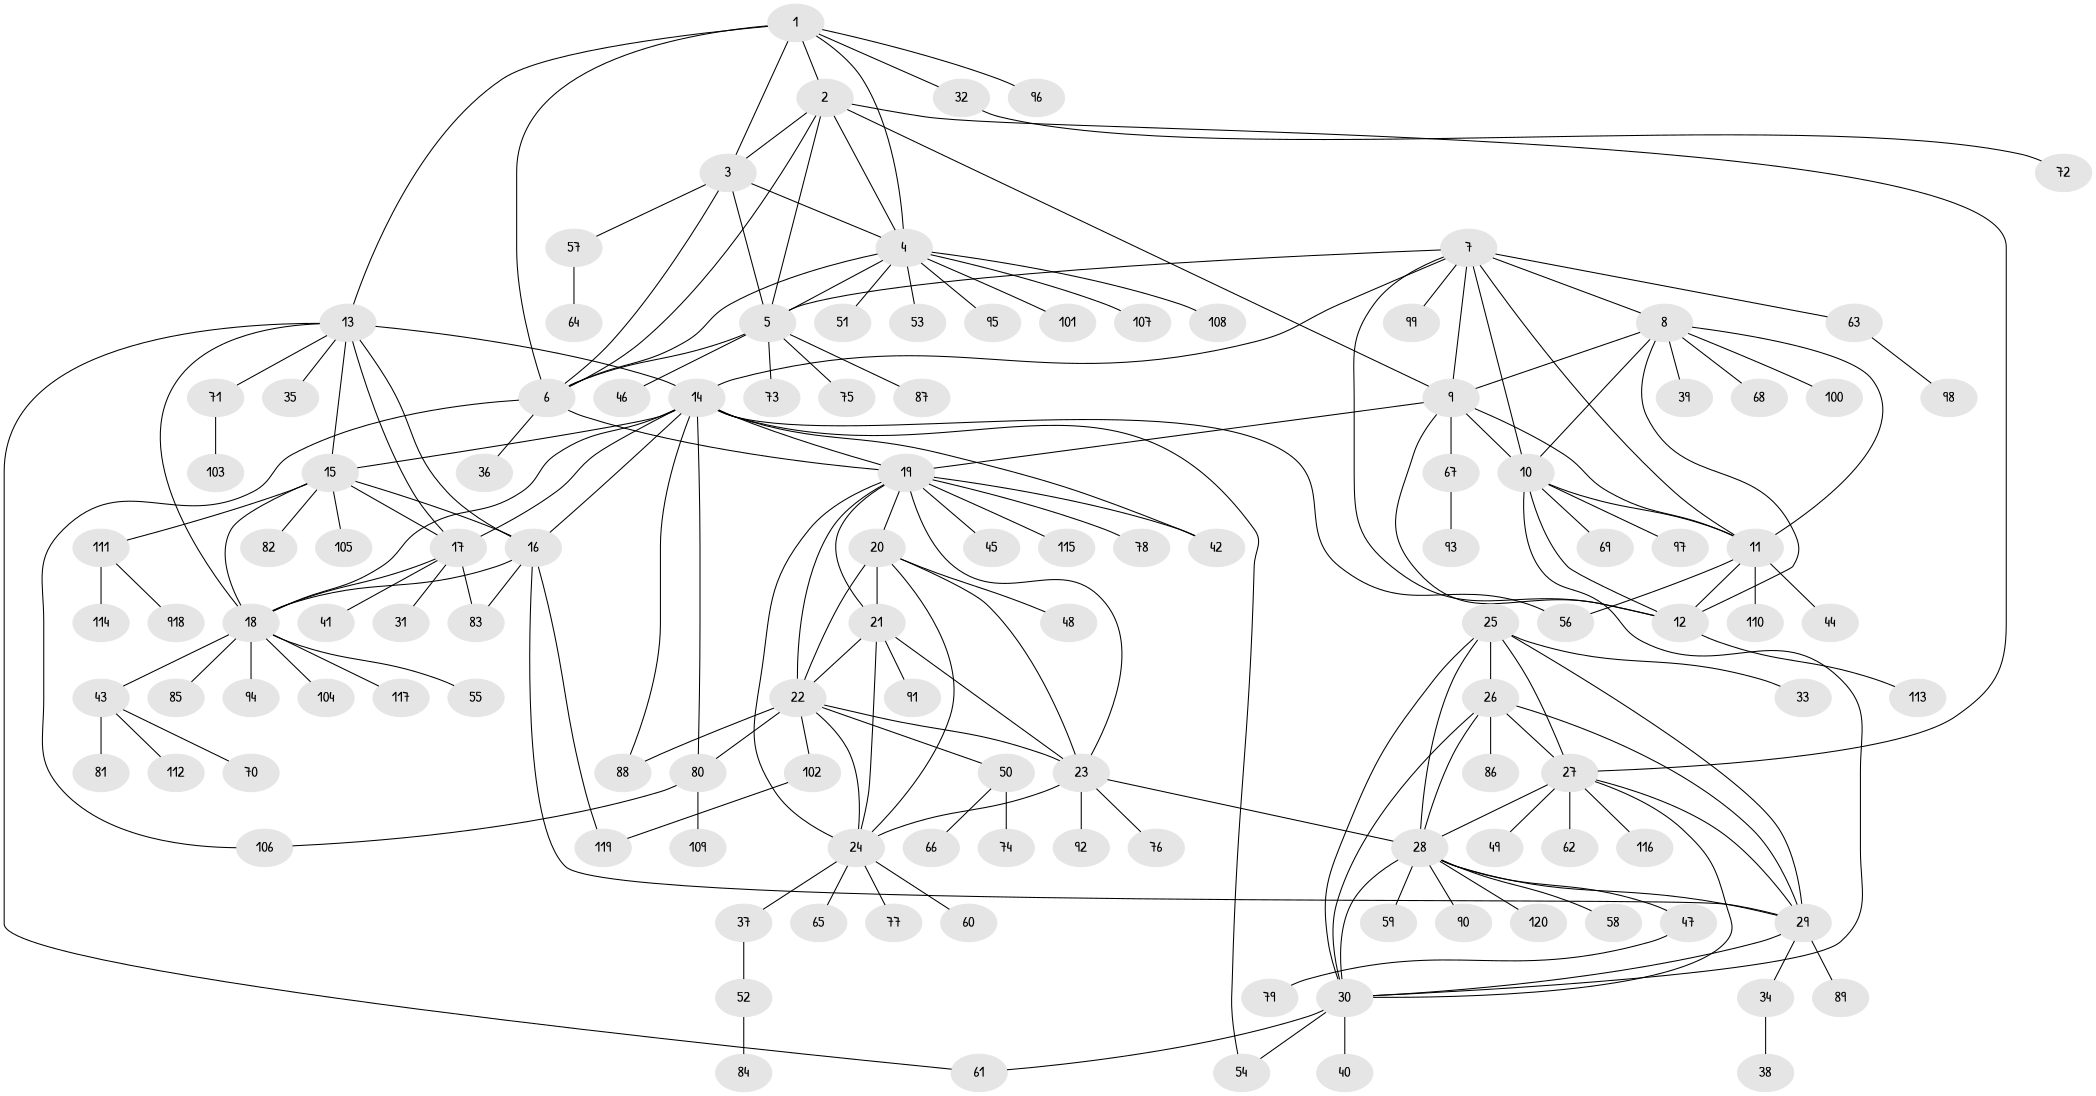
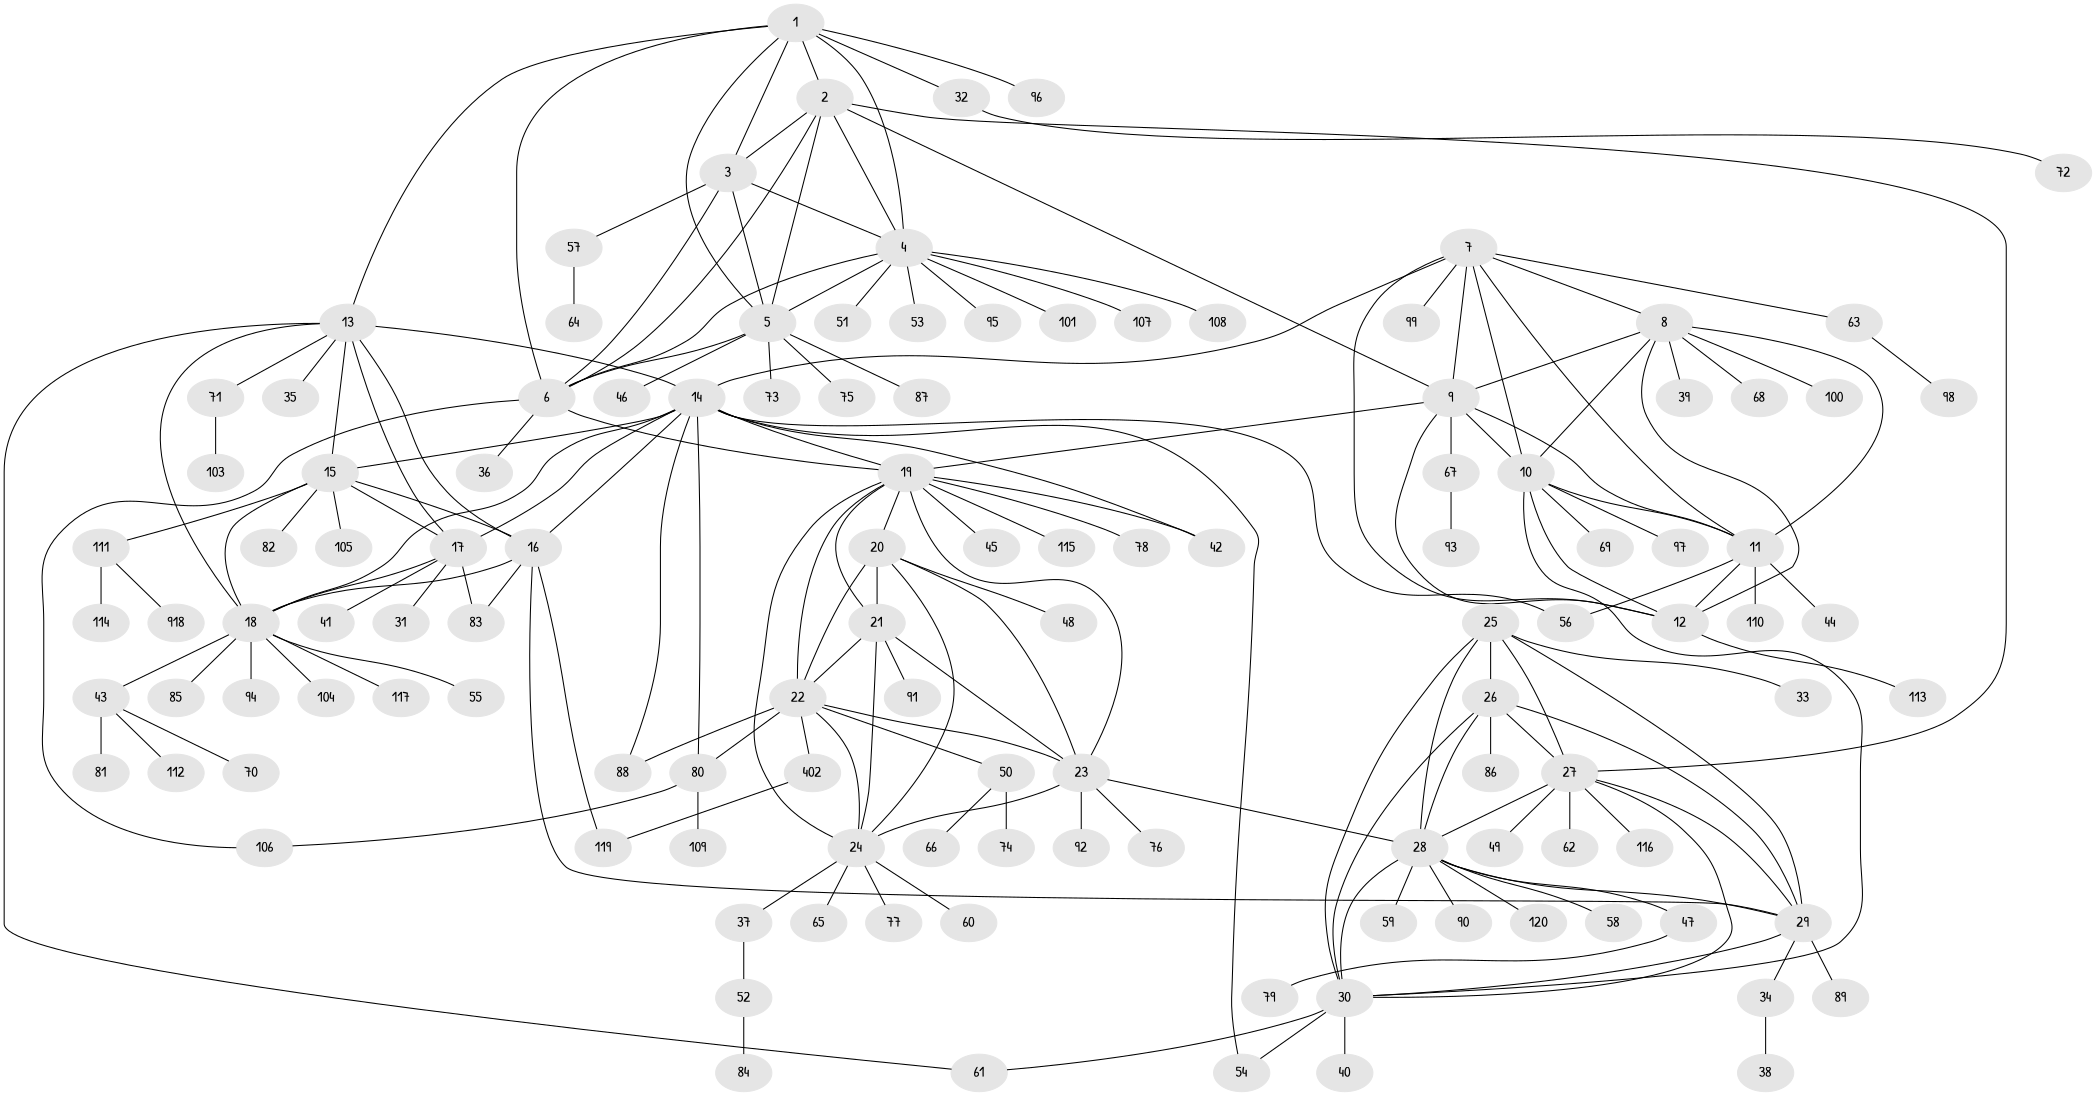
edge "7" -- "5": now "1" -- "5"
node "102": label "102" -> "402"
